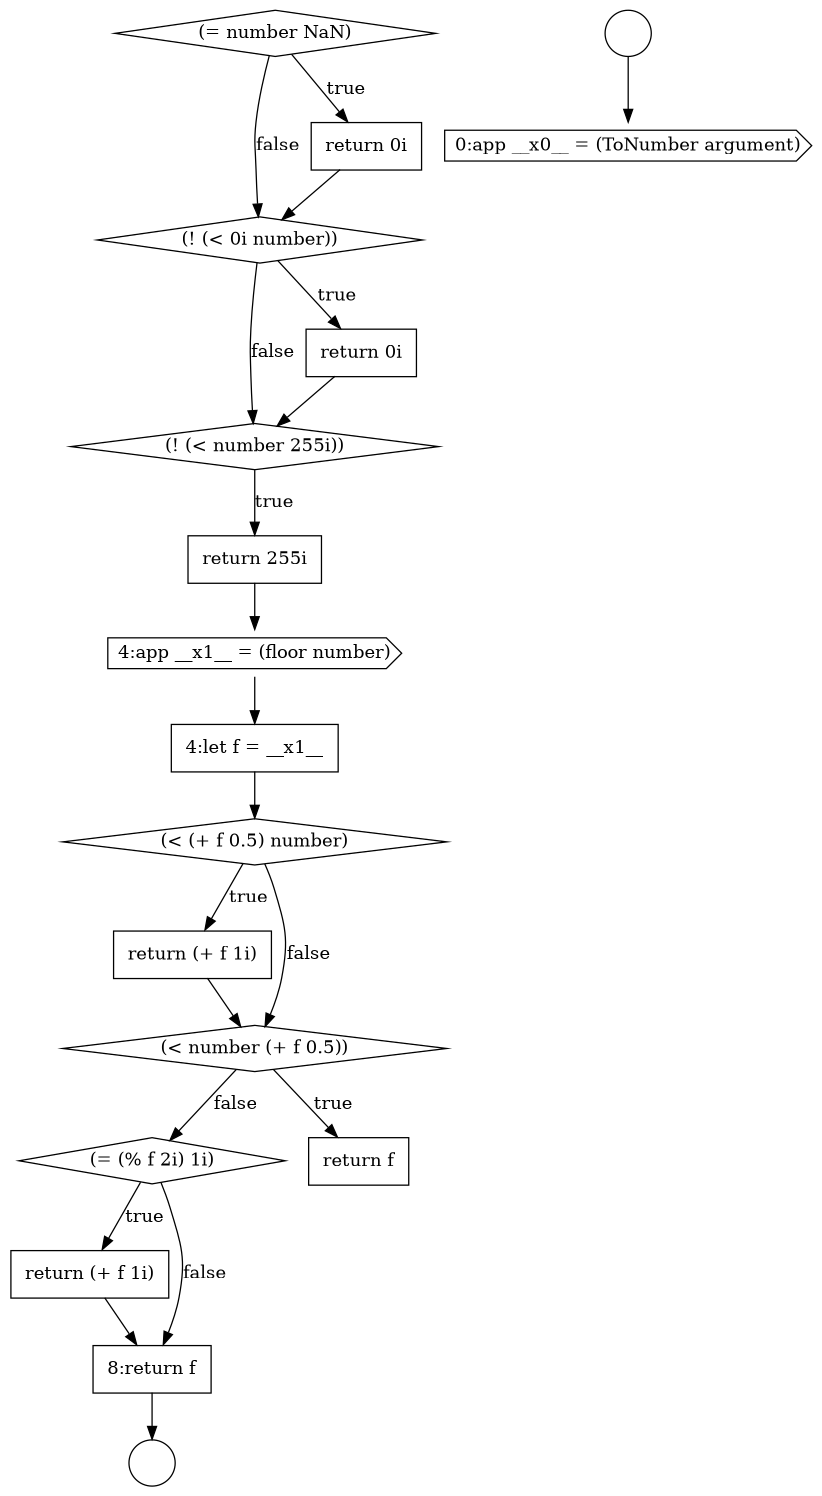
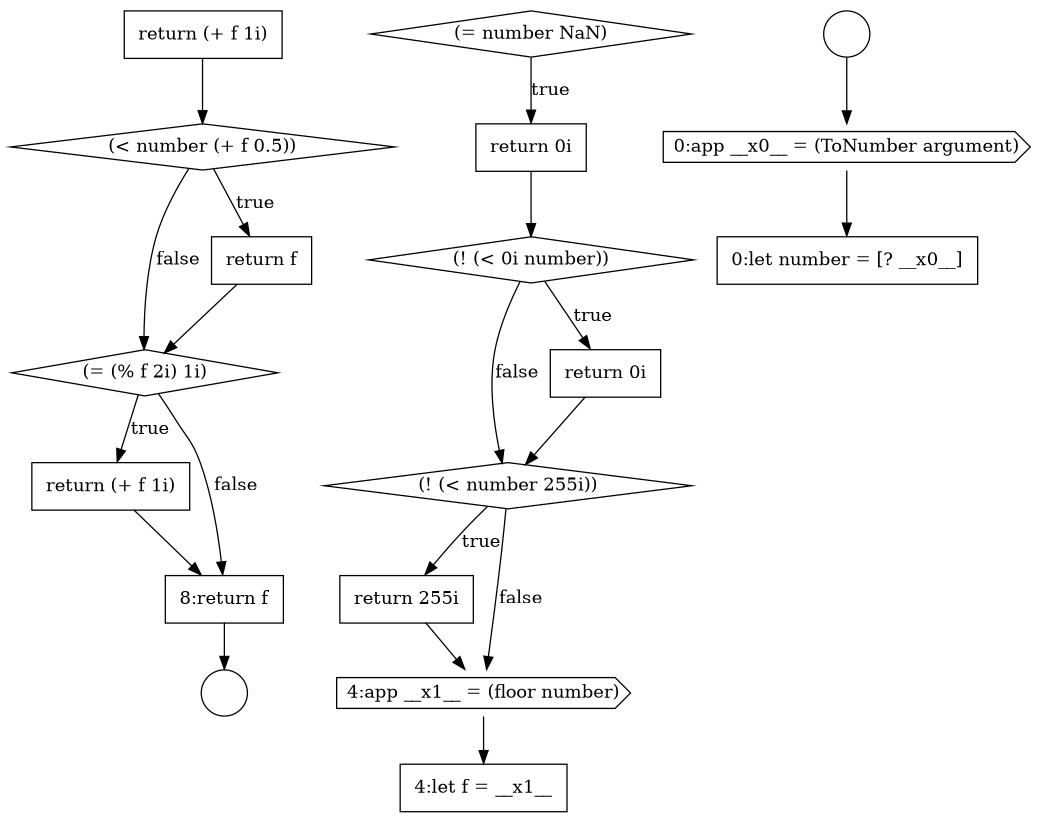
edge "(= number NaN)" -> "(! (< 0i number))": removed, label "false"
node "0:let number = [? __x0__]": added
edge "return f" -> "(= (% f 2i) 1i)": added
edge "(! (< number 255i))" -> "4:app __x1__ = (floor number)": added, label "false"
node "(< (+ f 0.5) number)": removed
